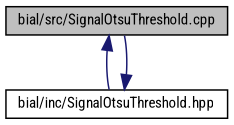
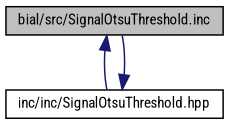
node "bial/src/SignalOtsuThreshold.cpp": label "bial/src/SignalOtsuThreshold.cpp" -> "bial/src/SignalOtsuThreshold.inc"
node "bial/inc/SignalOtsuThreshold.hpp": label "bial/inc/SignalOtsuThreshold.hpp" -> "inc/inc/SignalOtsuThreshold.hpp"
